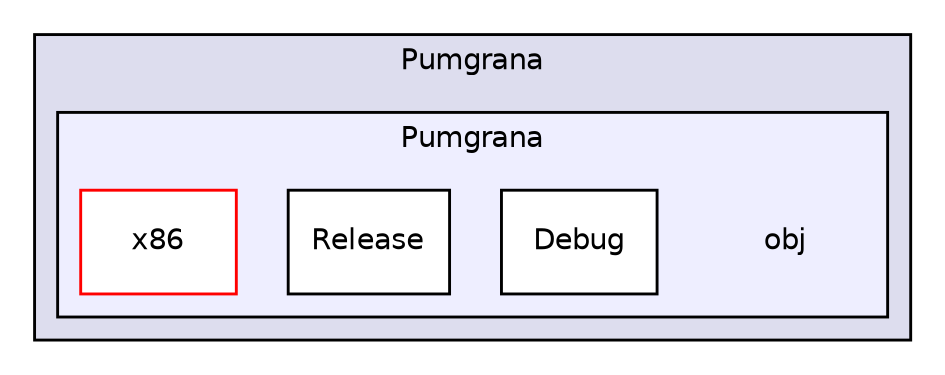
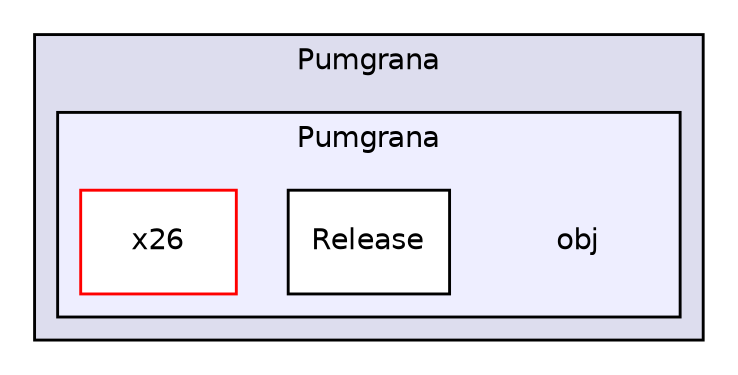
node "x86": label "x86" -> "x26"
node "Debug": removed
